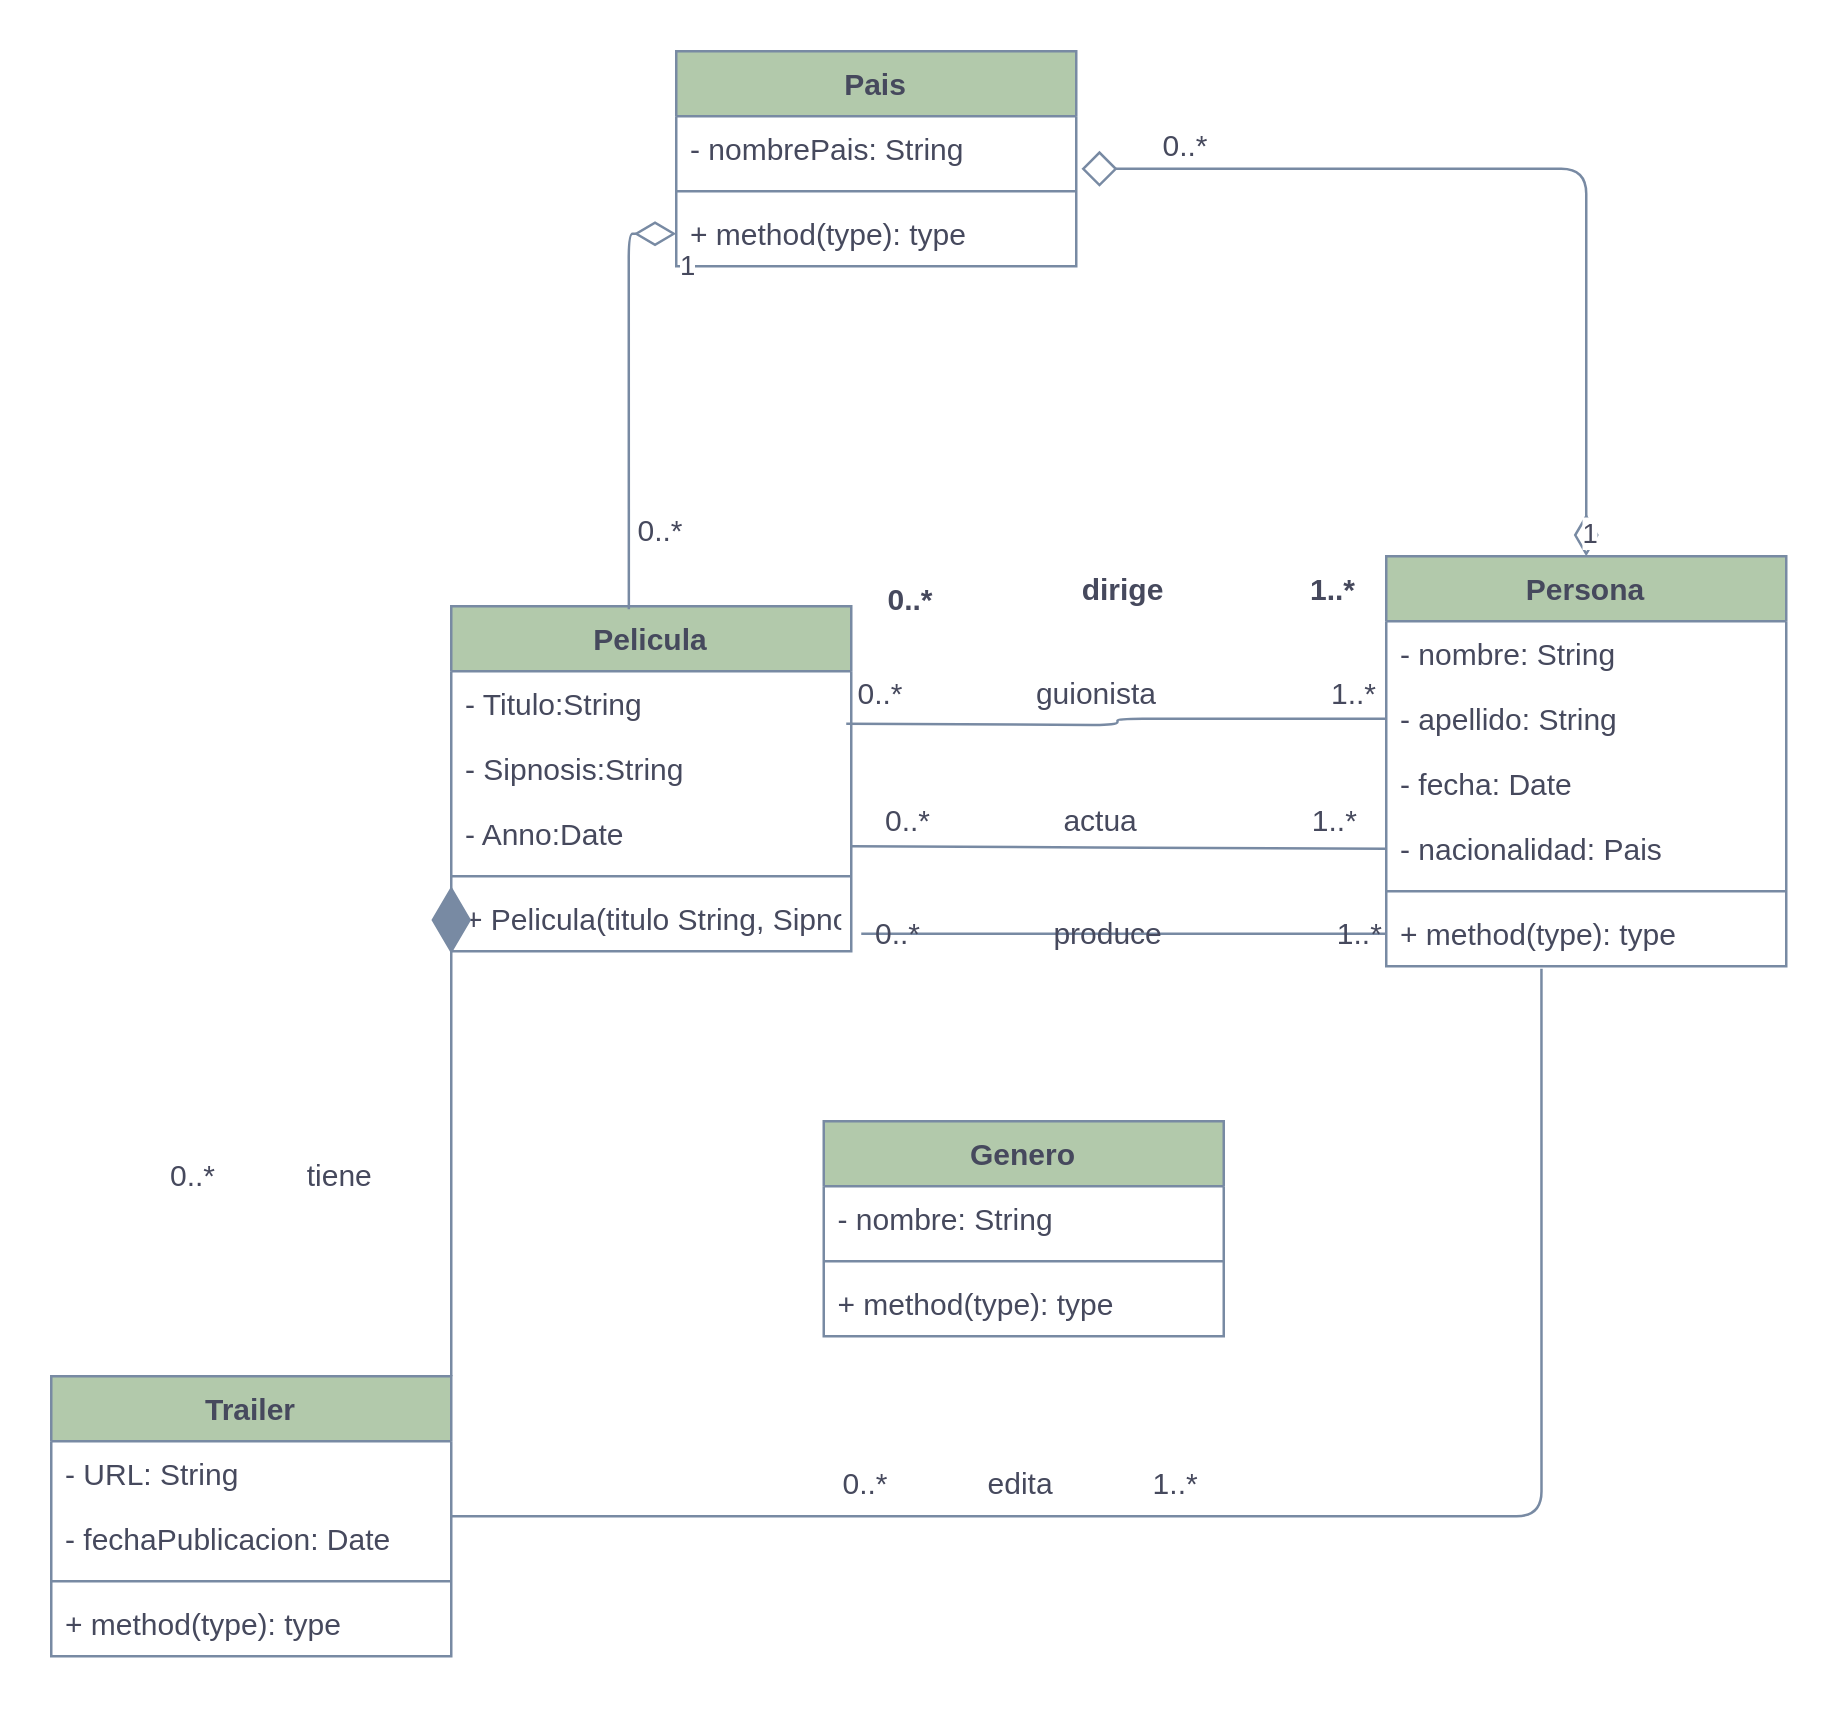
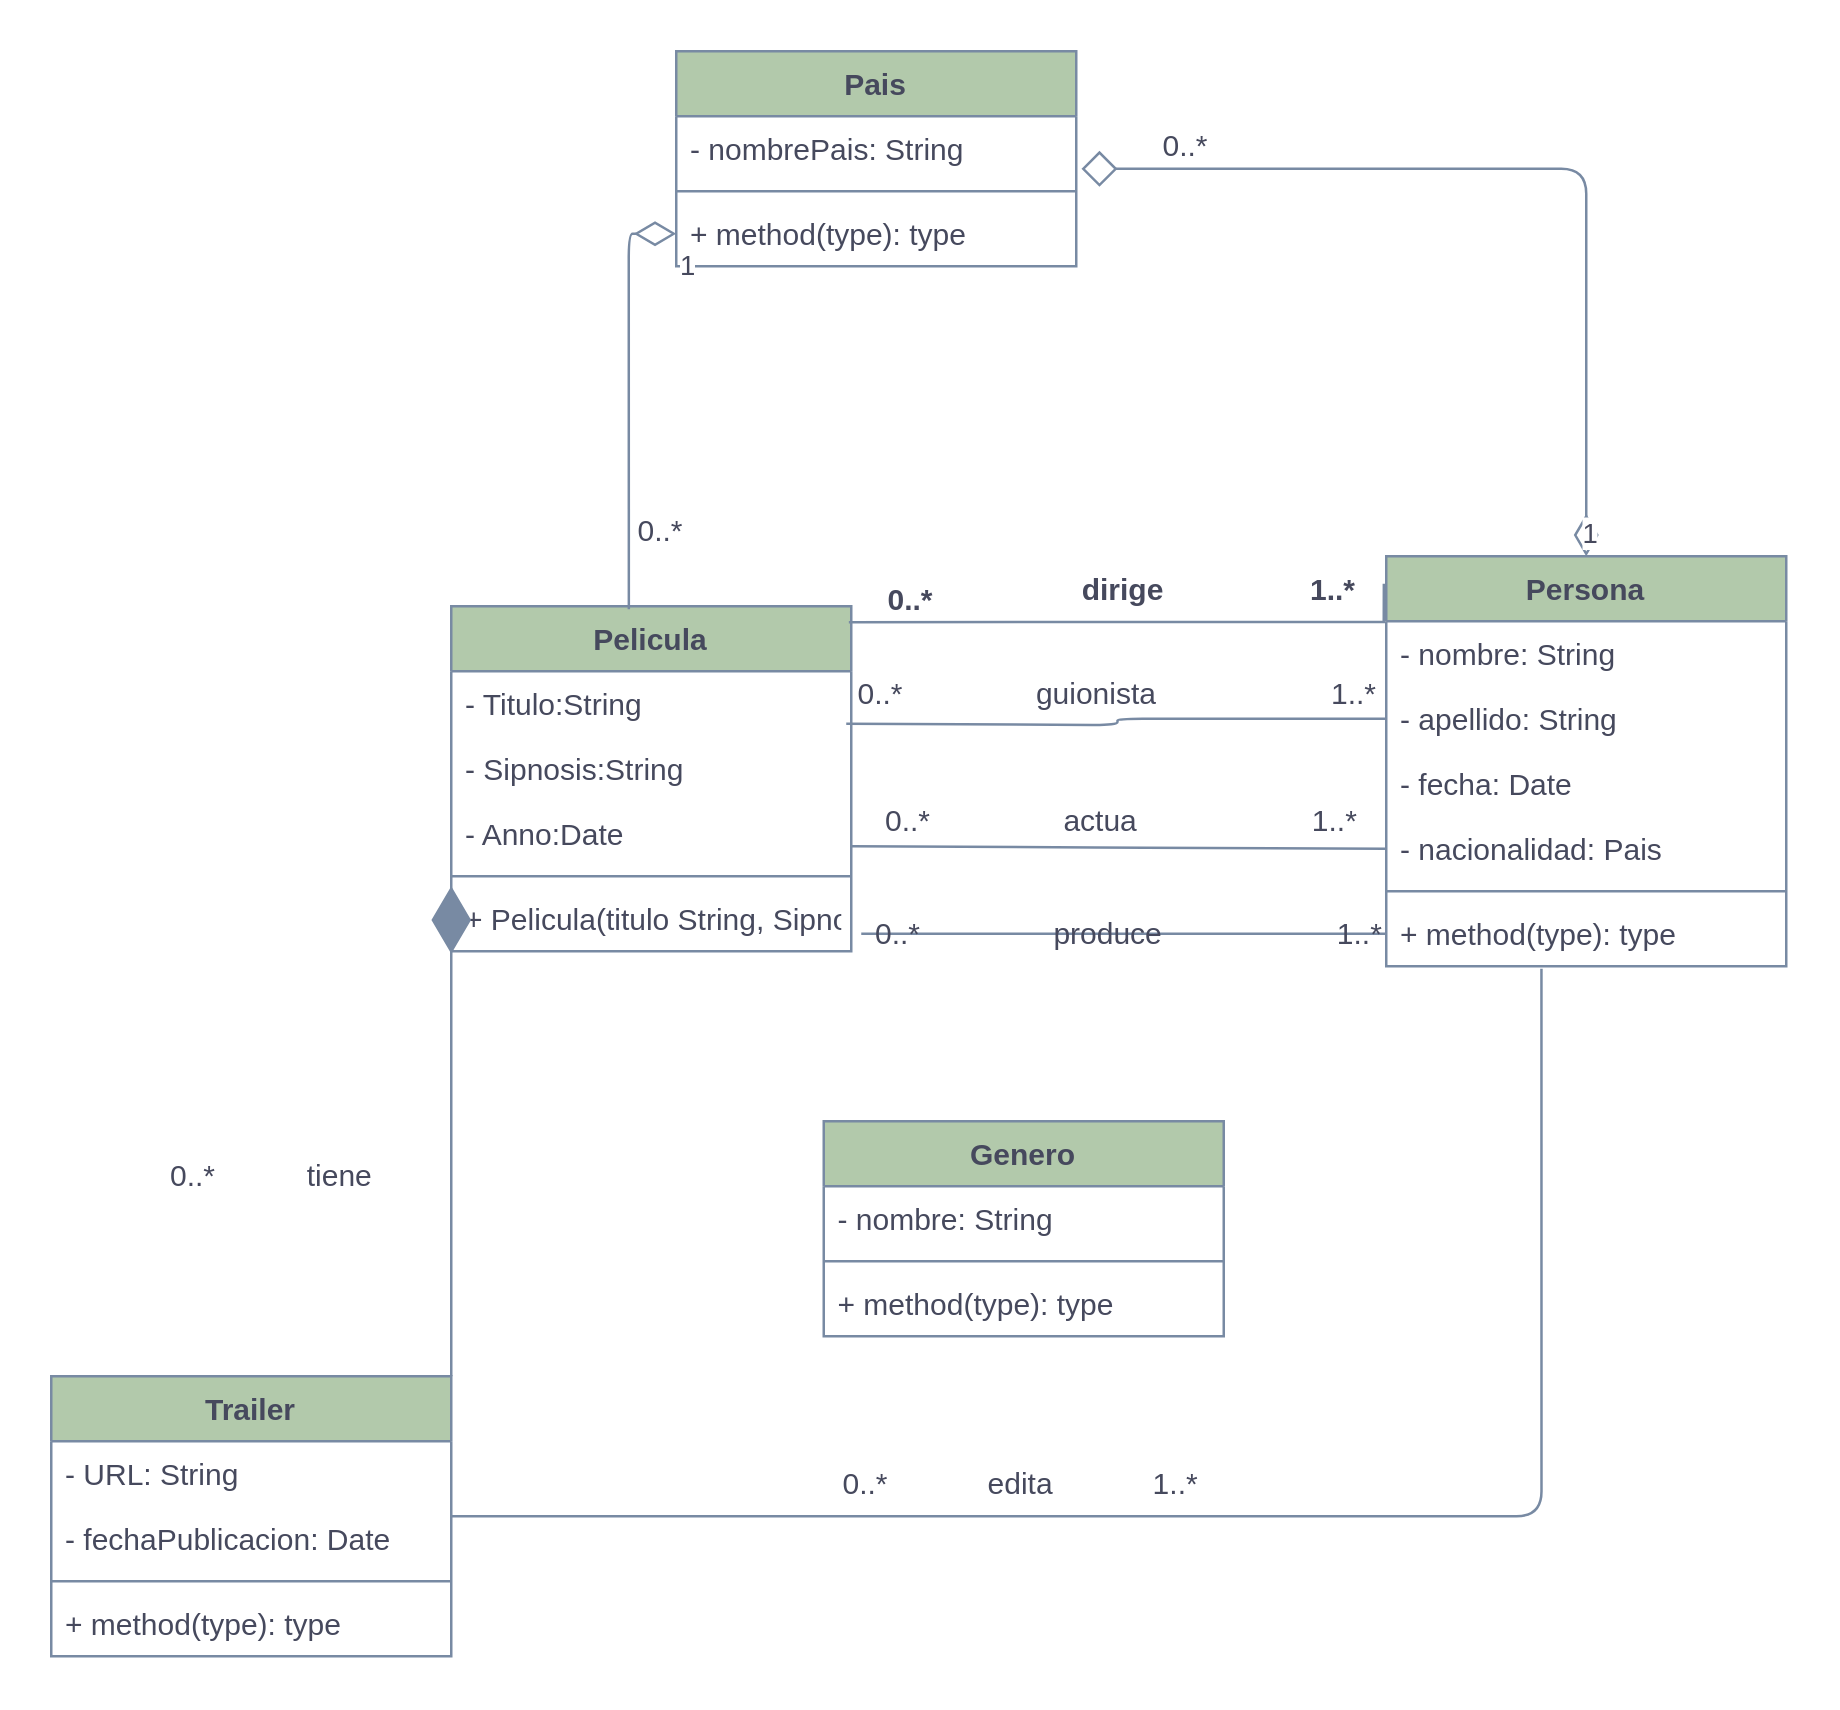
edge "Persona" -- "Pelicula": added
